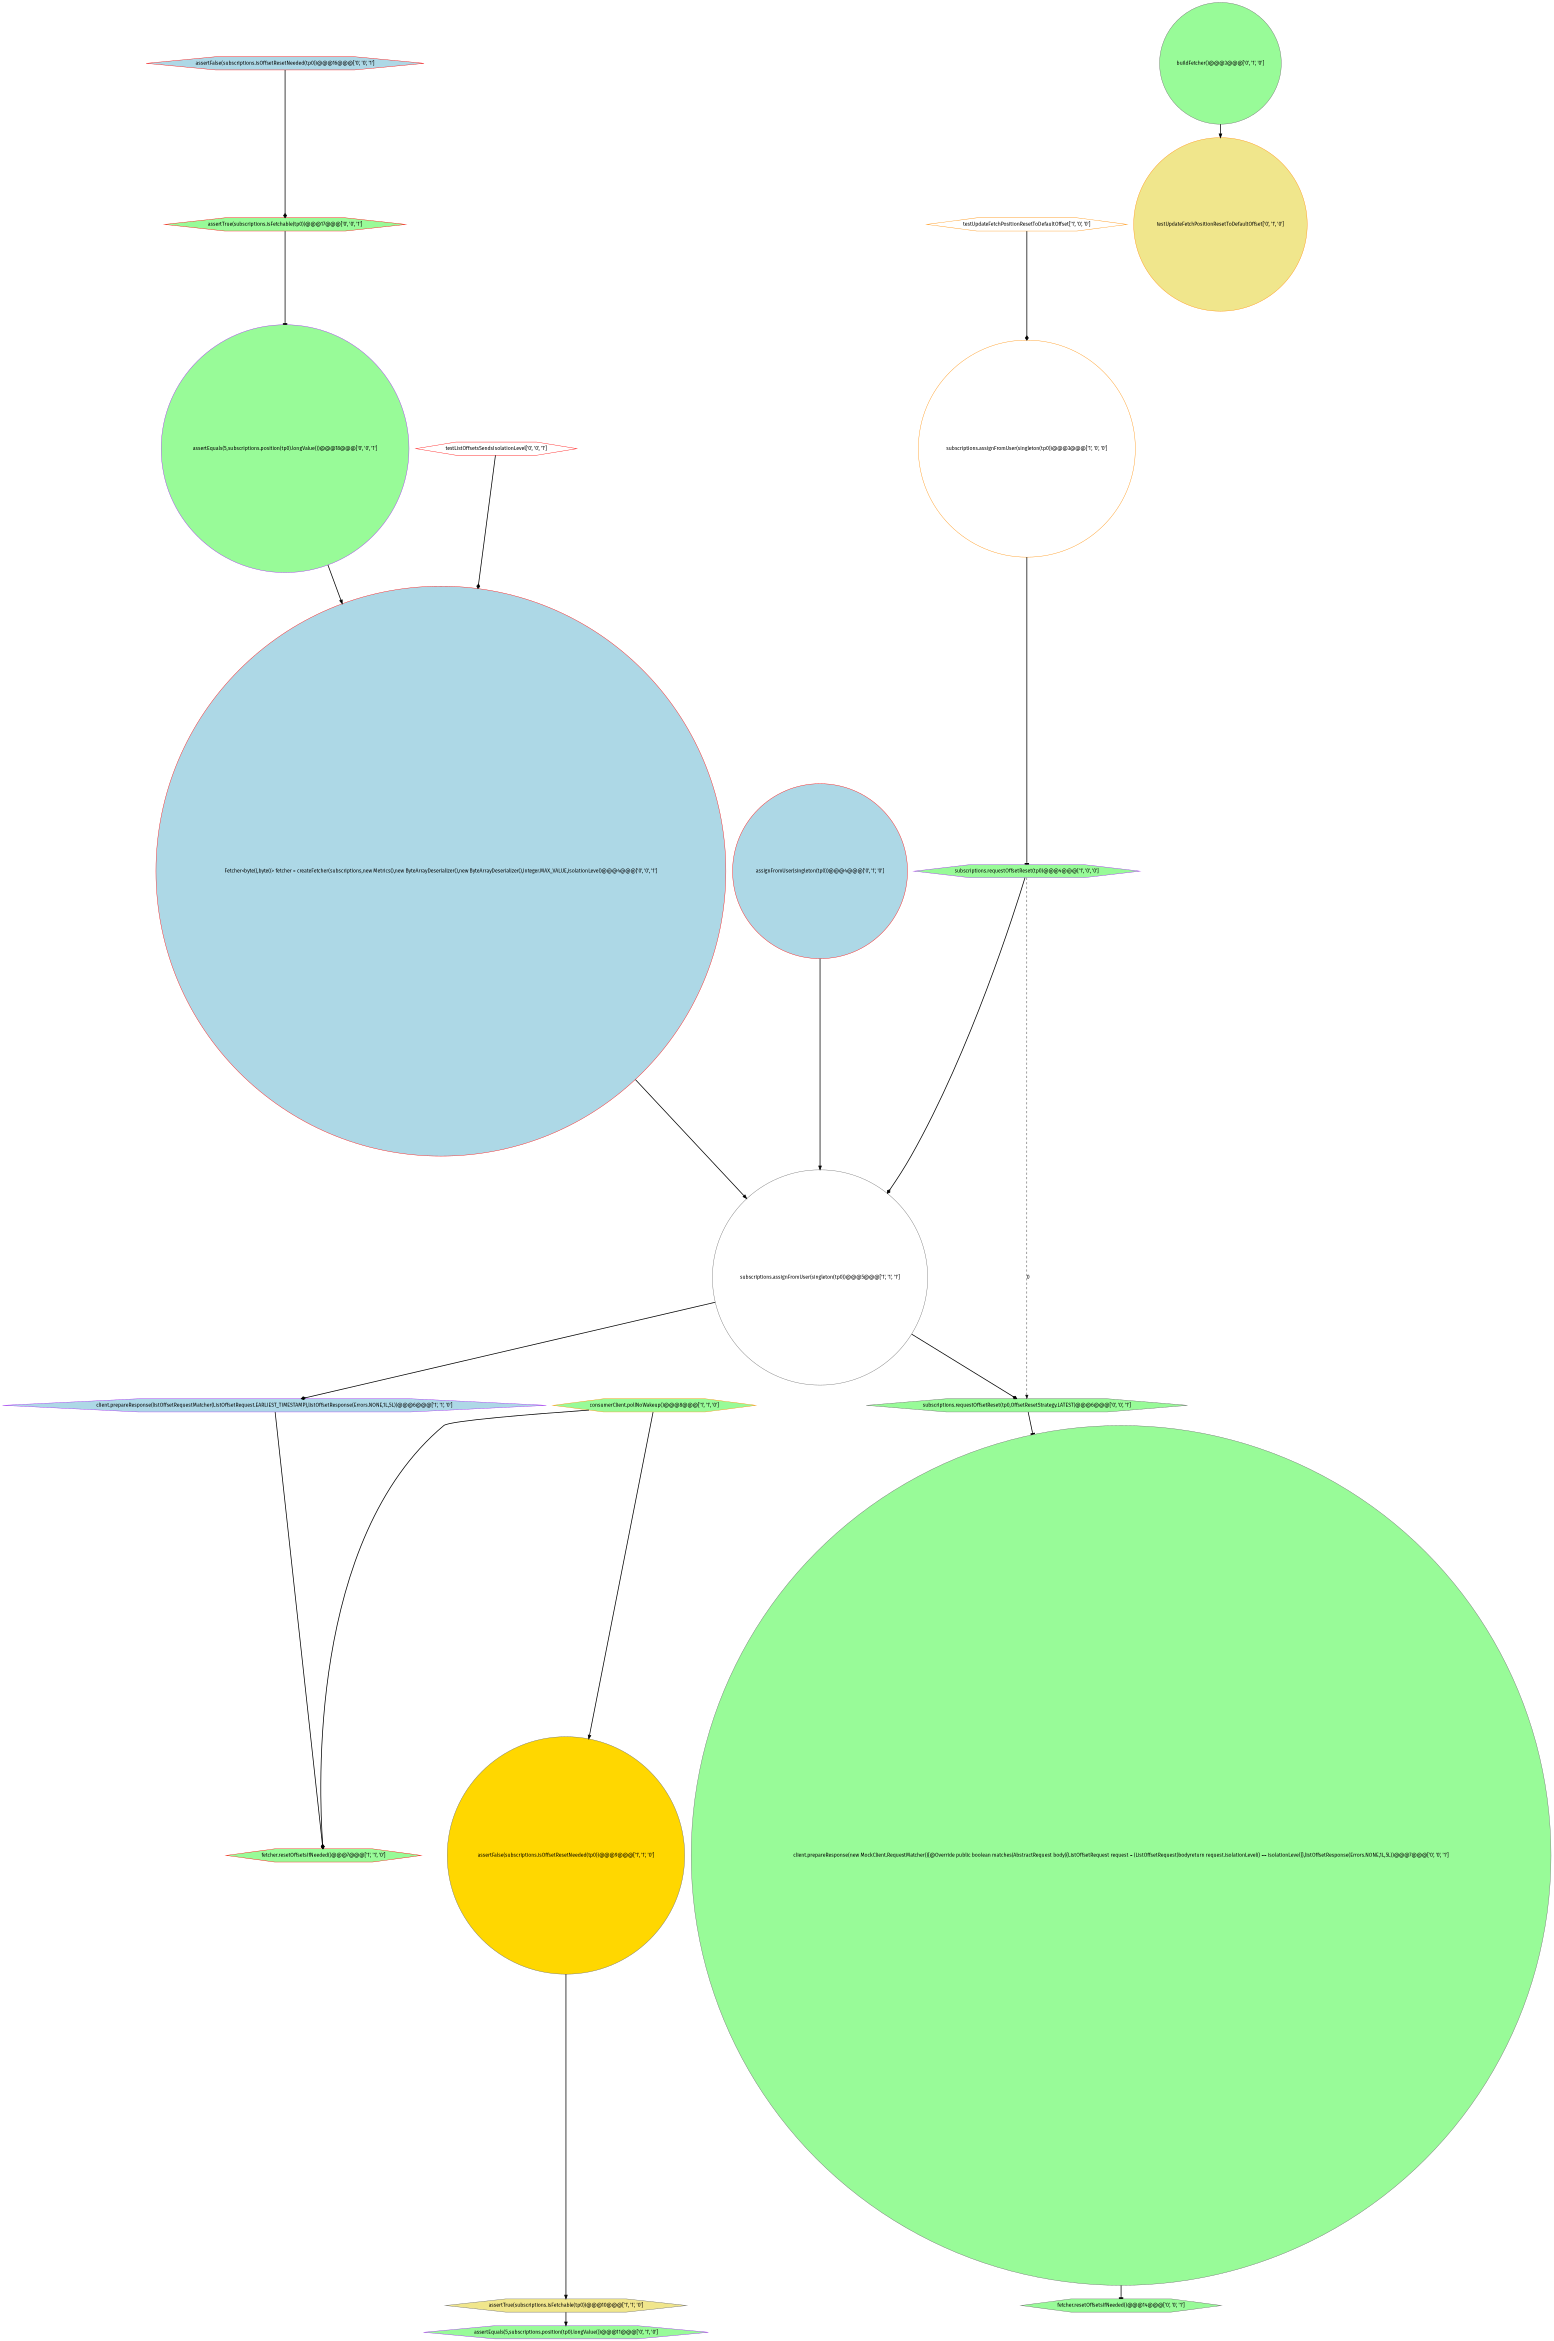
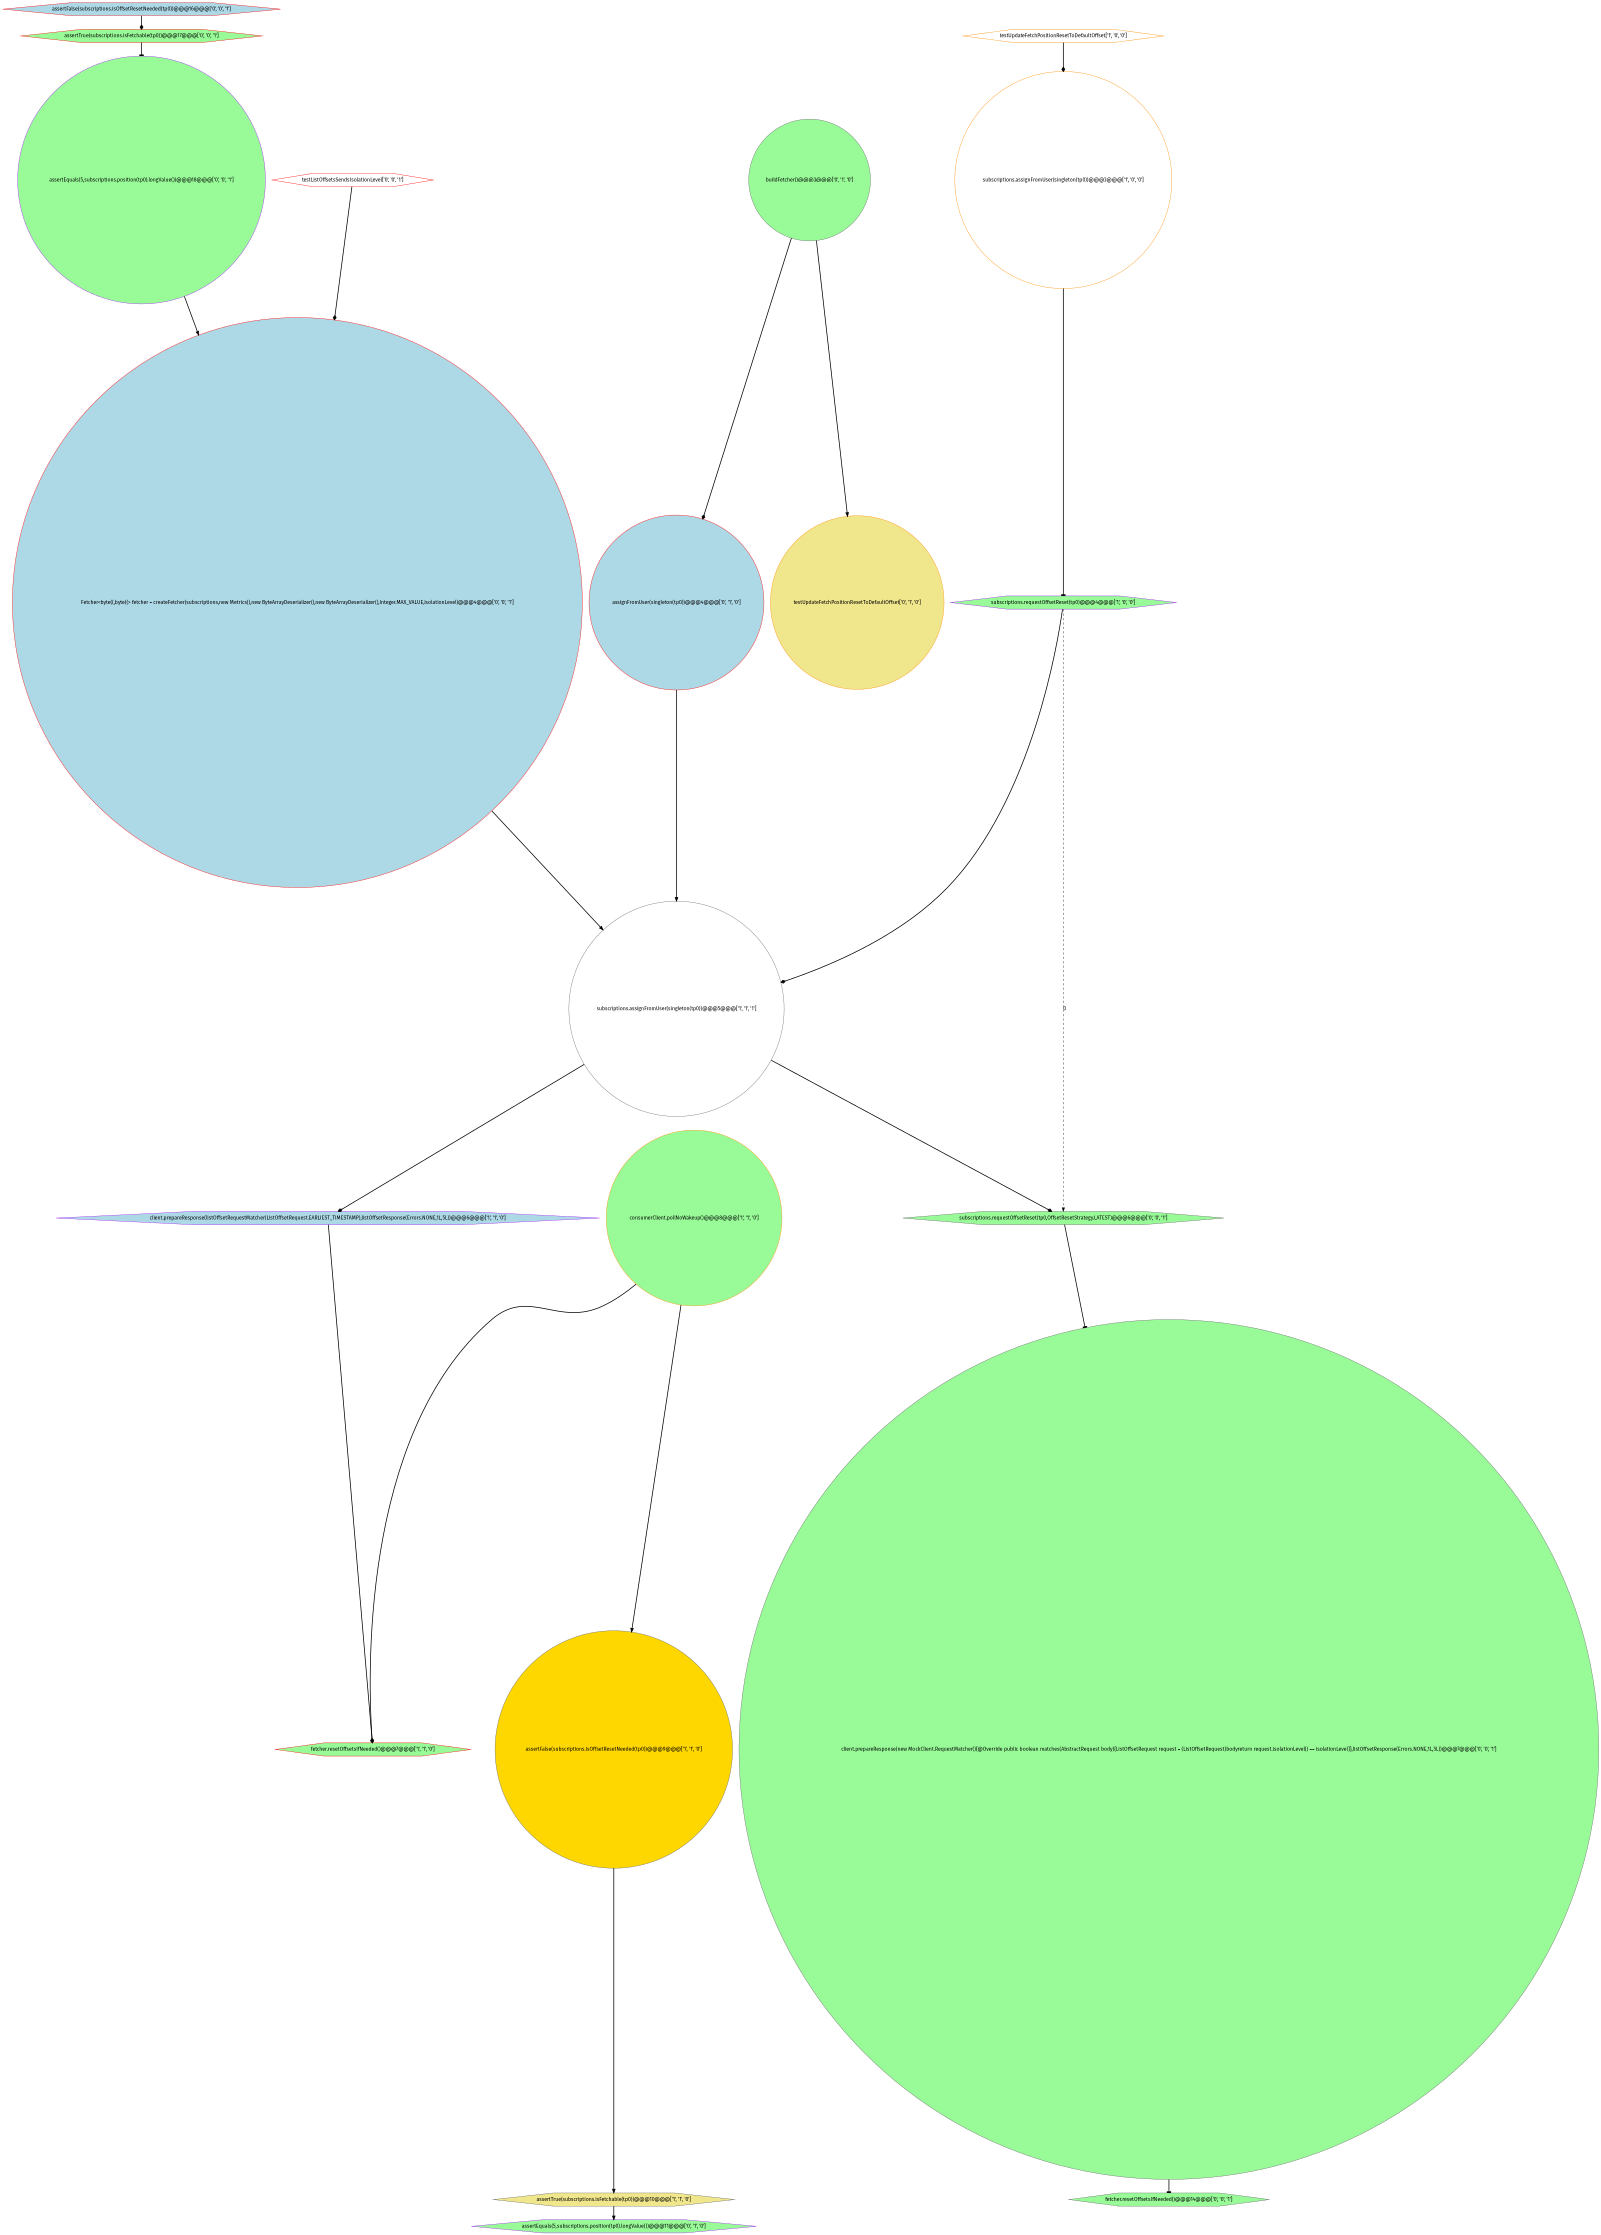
edge "buildFetcher()@@@3@@@['0', '1', '0']" -> "assignFromUser(singleton(tp0))@@@4@@@['0', '1', '0']": added
node "consumerClient.pollNoWakeup()@@@8@@@['1', '1', '0']": shape hexagon -> circle
